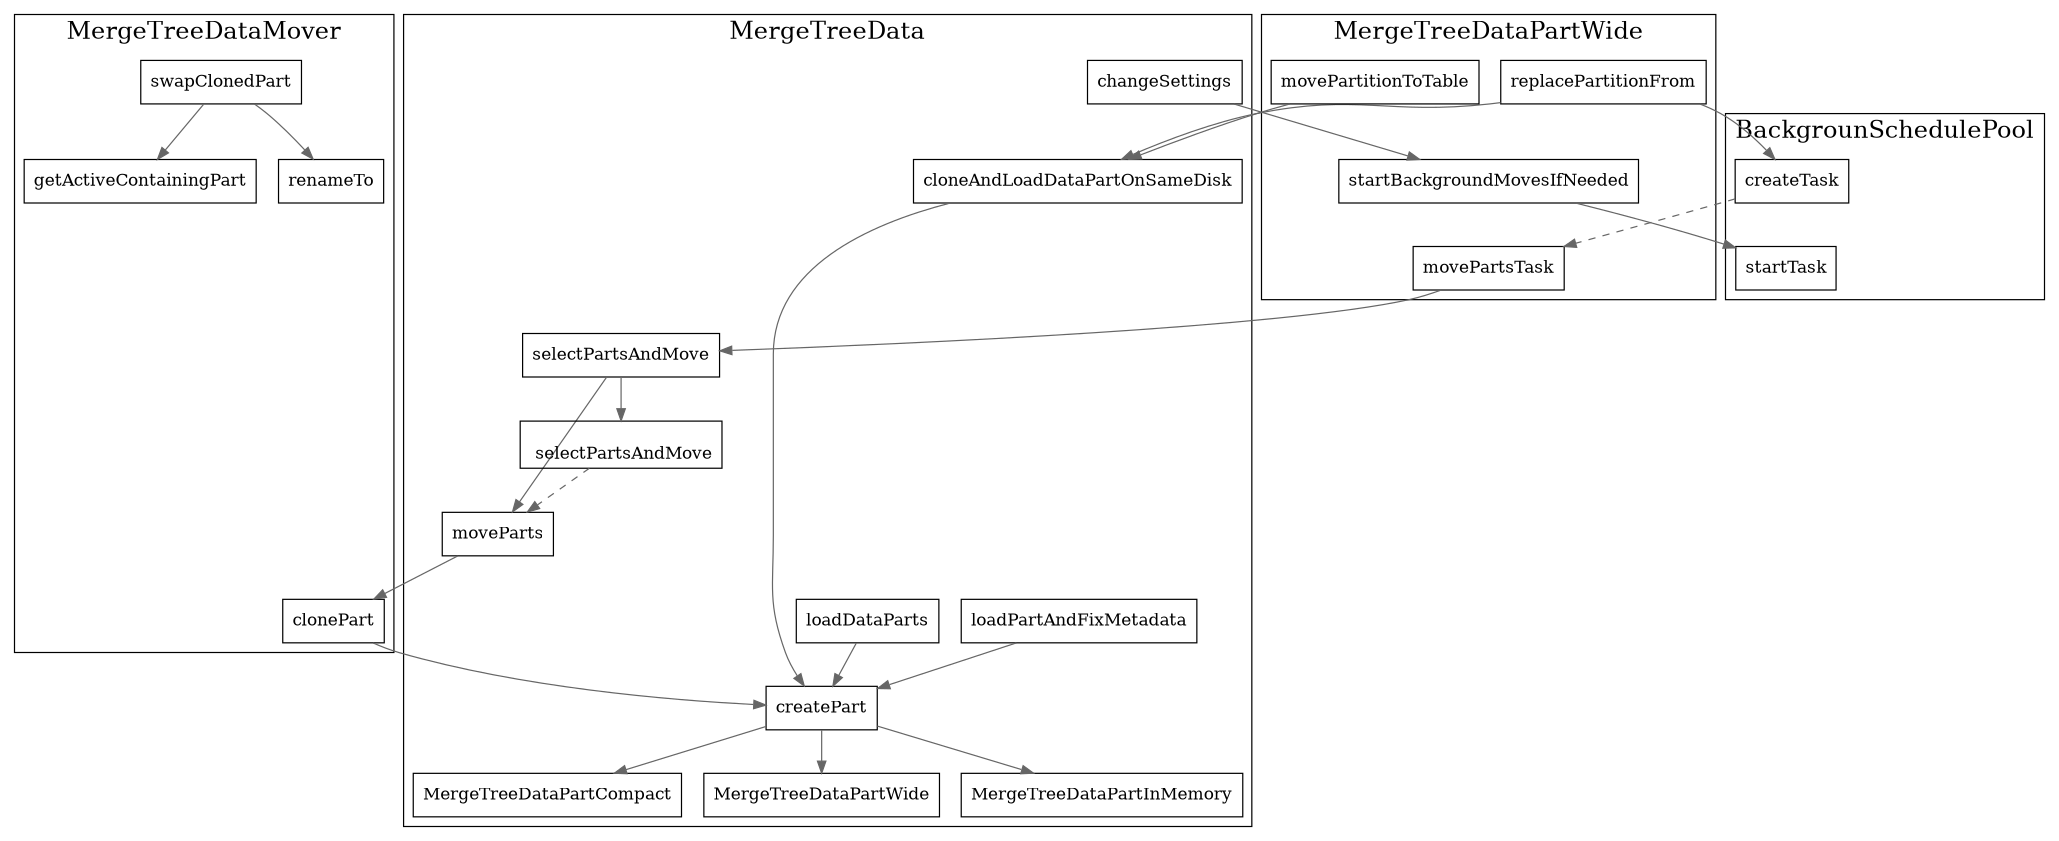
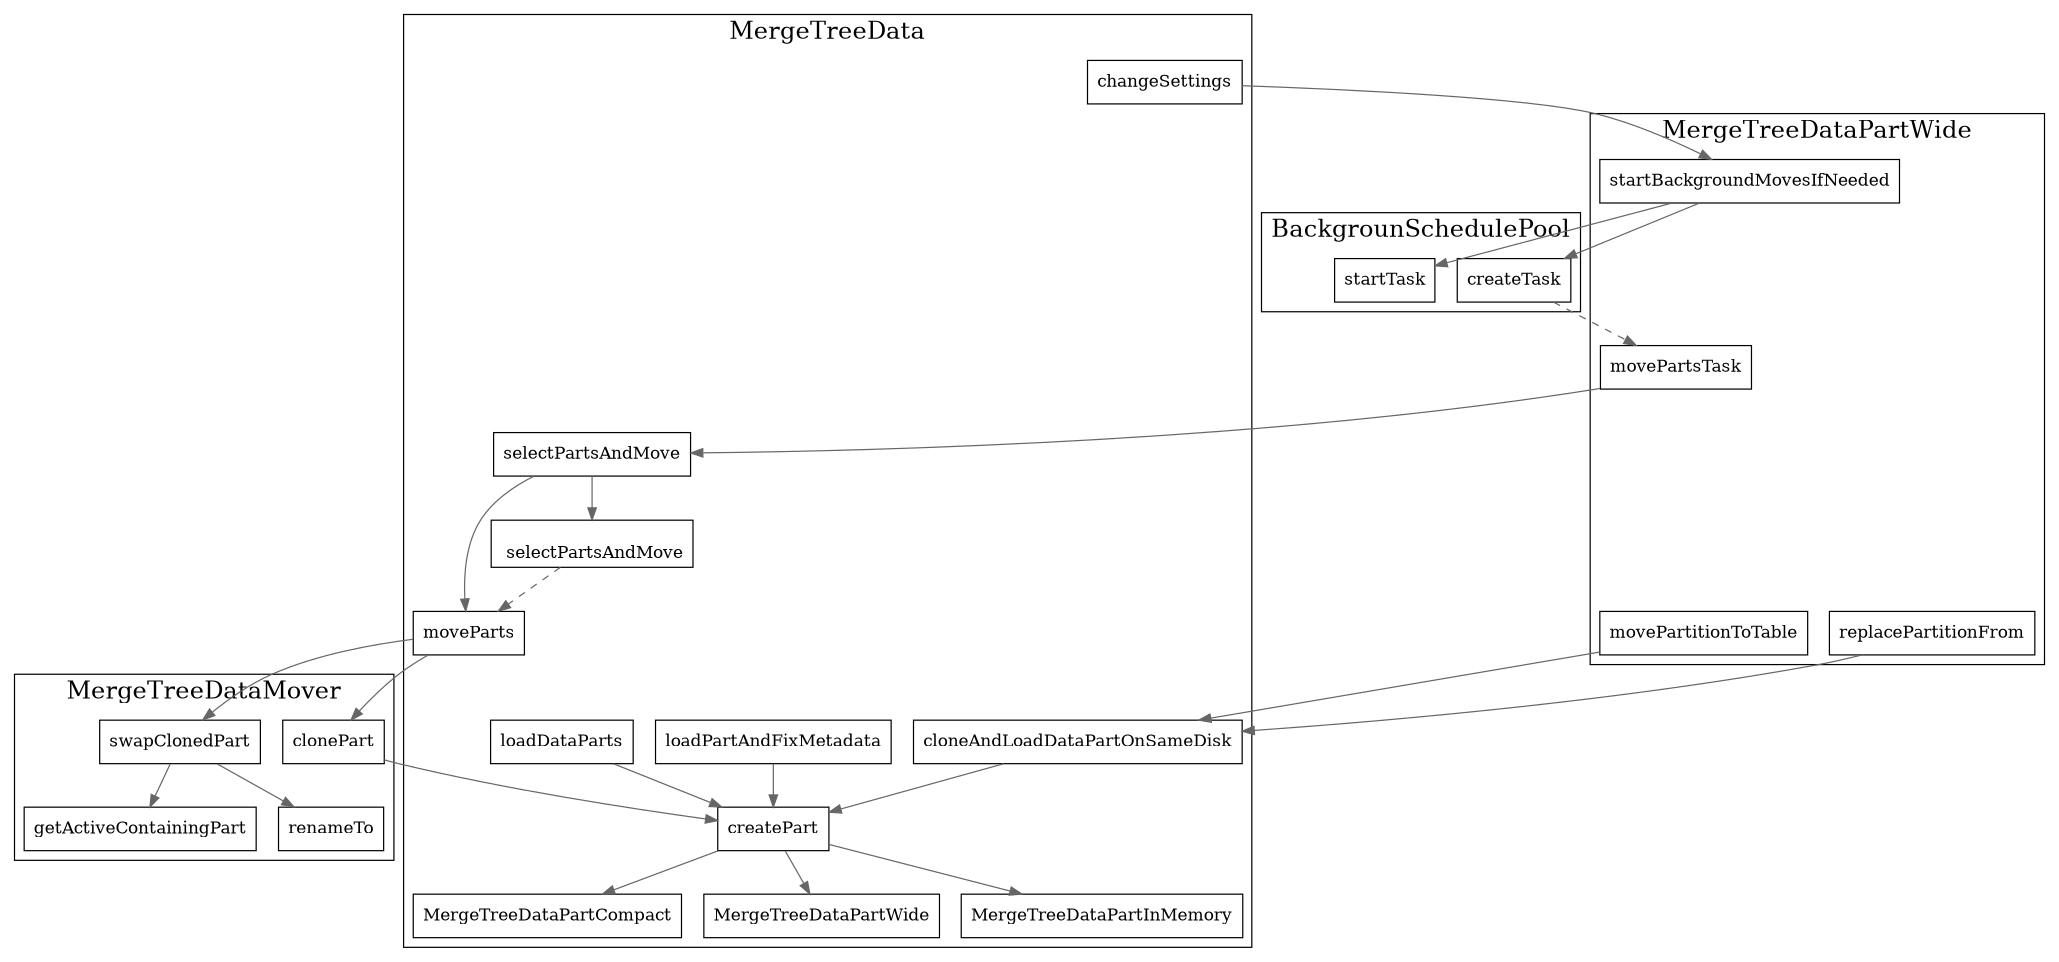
edge "replacePartitionFrom" -> "createTask": now "startBackgroundMovesIfNeeded" -> "createTask"
edge "moveParts" -> "swapClonedPart": added
